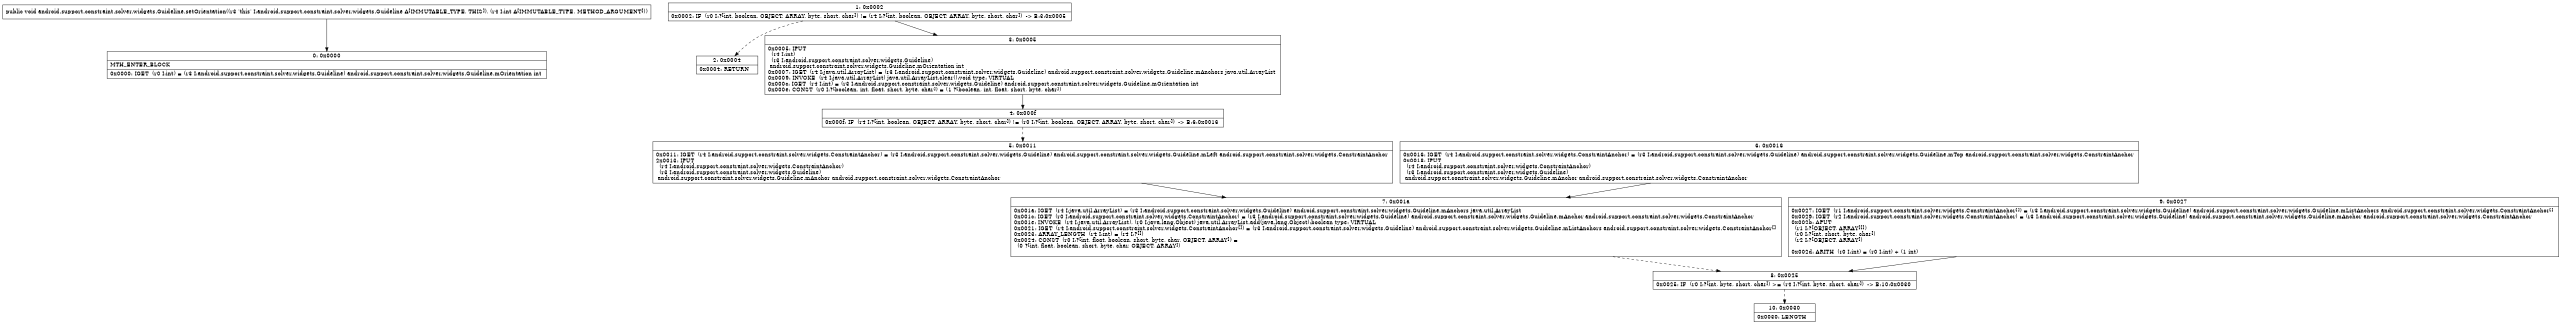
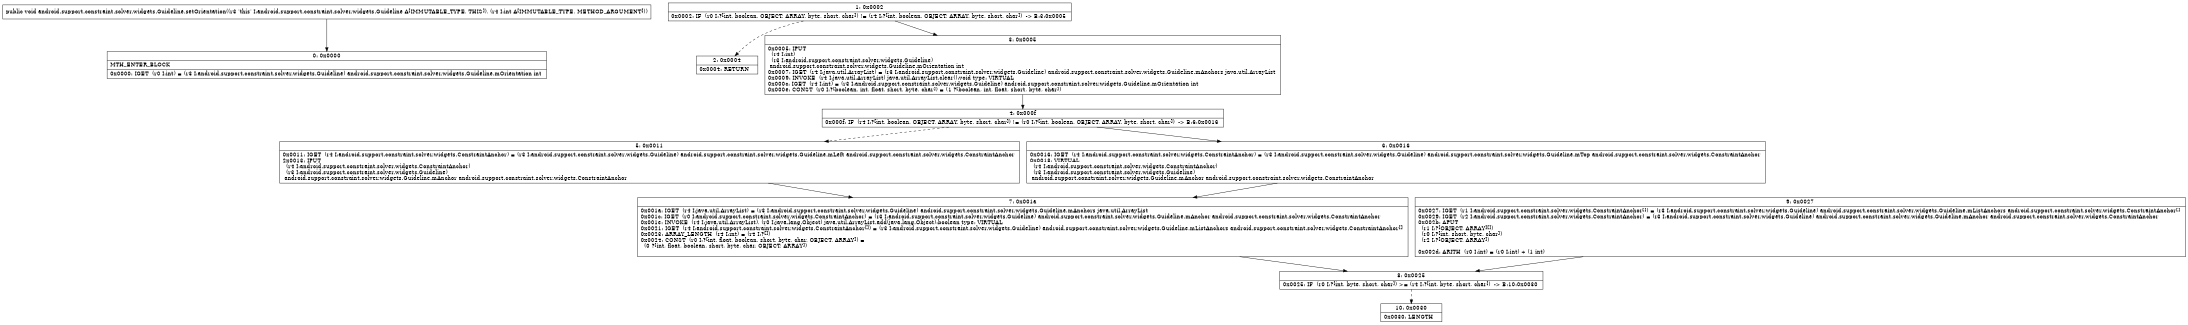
edge "4: 0x000f" -> "6: 0x0016": added
node "6: 0x0016": text "0x0018: IPUT" -> "0x0018: VIRTUAL"
edge "7: 0x001a" -> "8: 0x0025": style dashed -> solid
